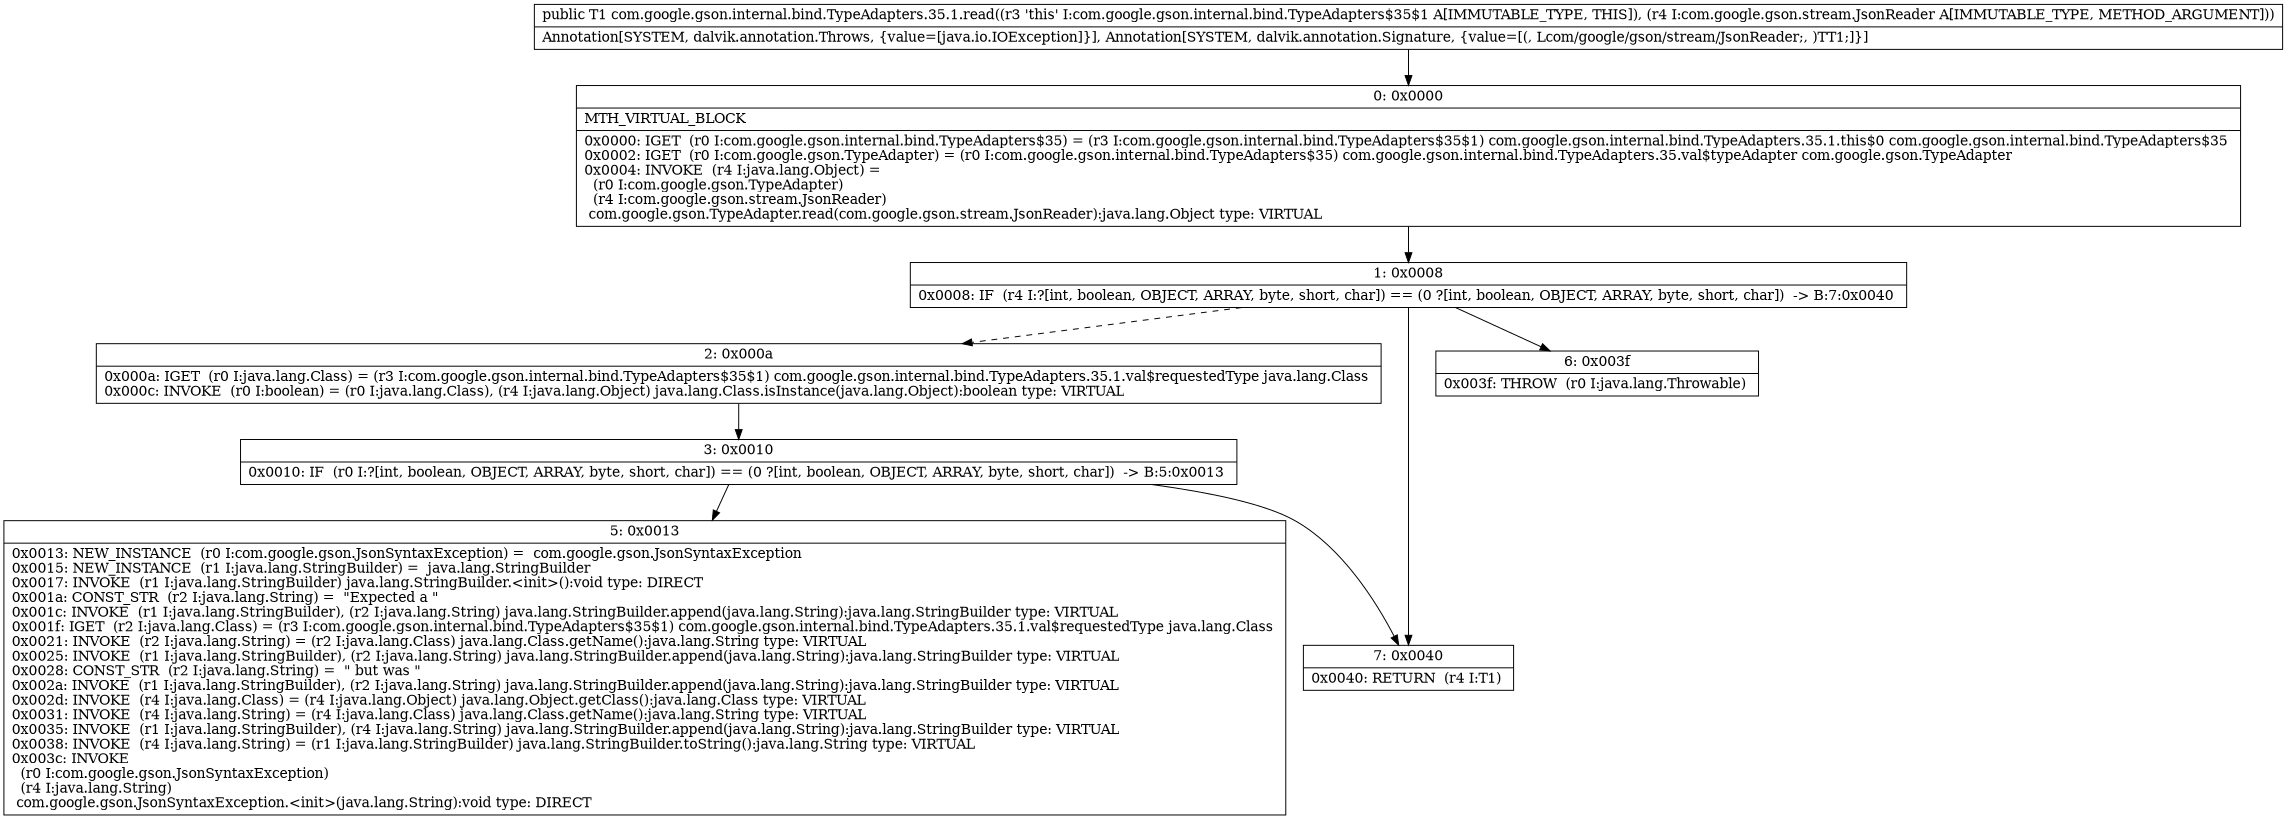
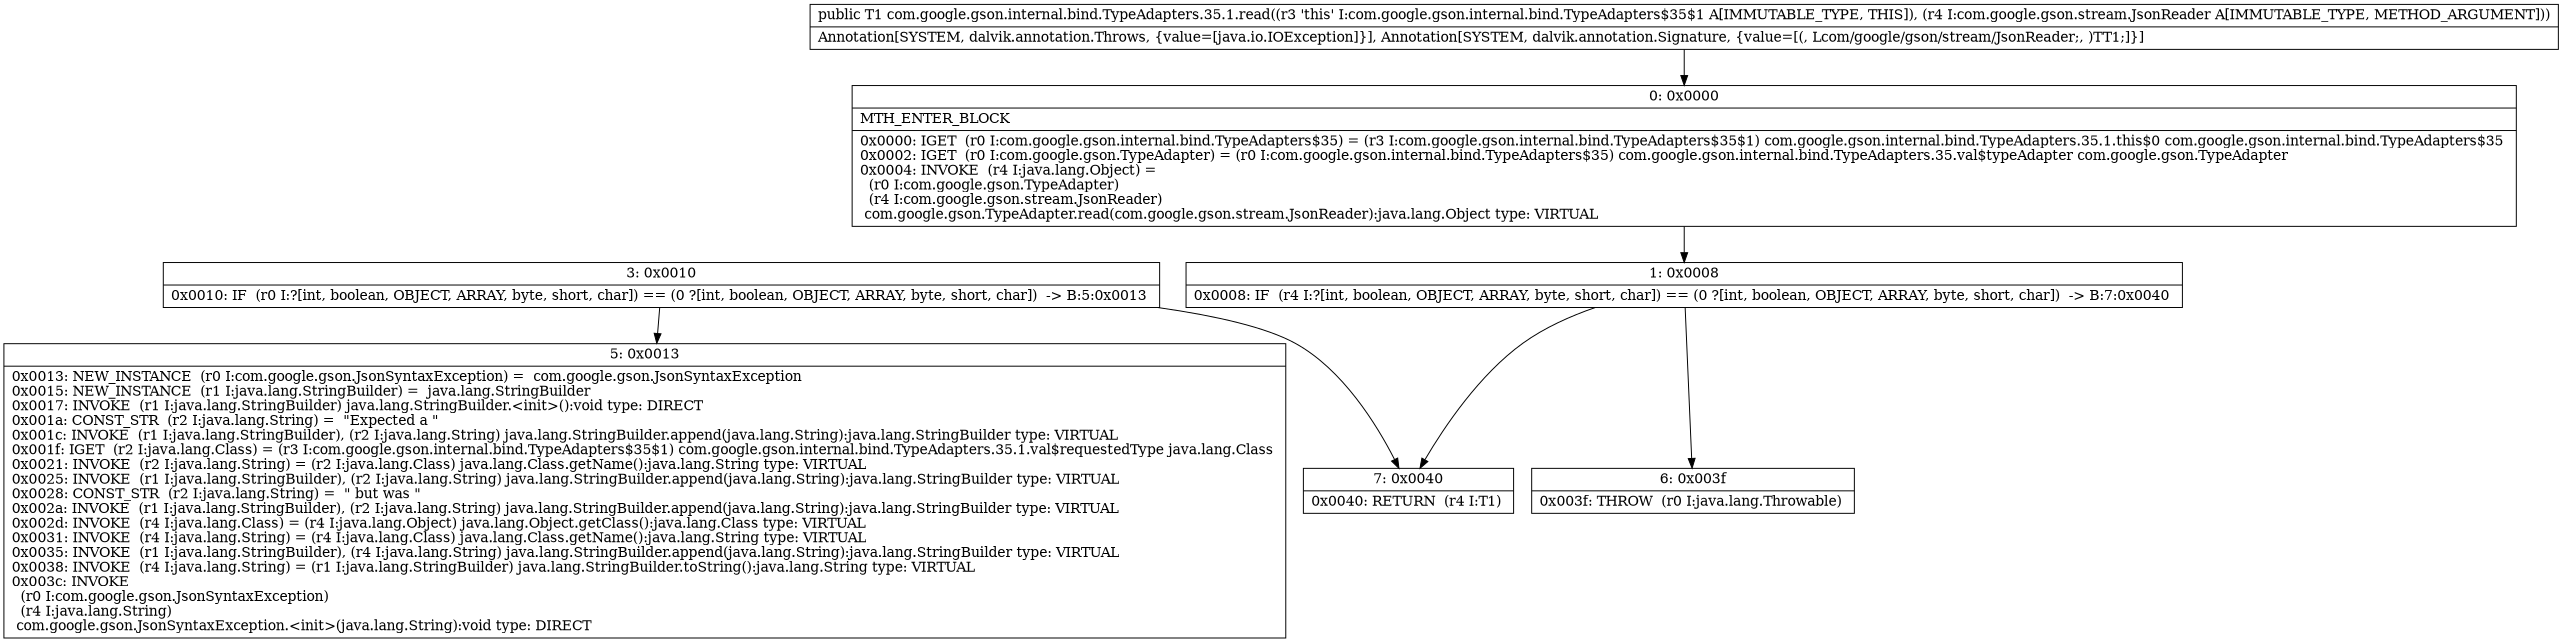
node "0: 0x0000": text "MTH_VIRTUAL_BLOCK" -> "MTH_ENTER_BLOCK"
node "2: 0x000a": removed
